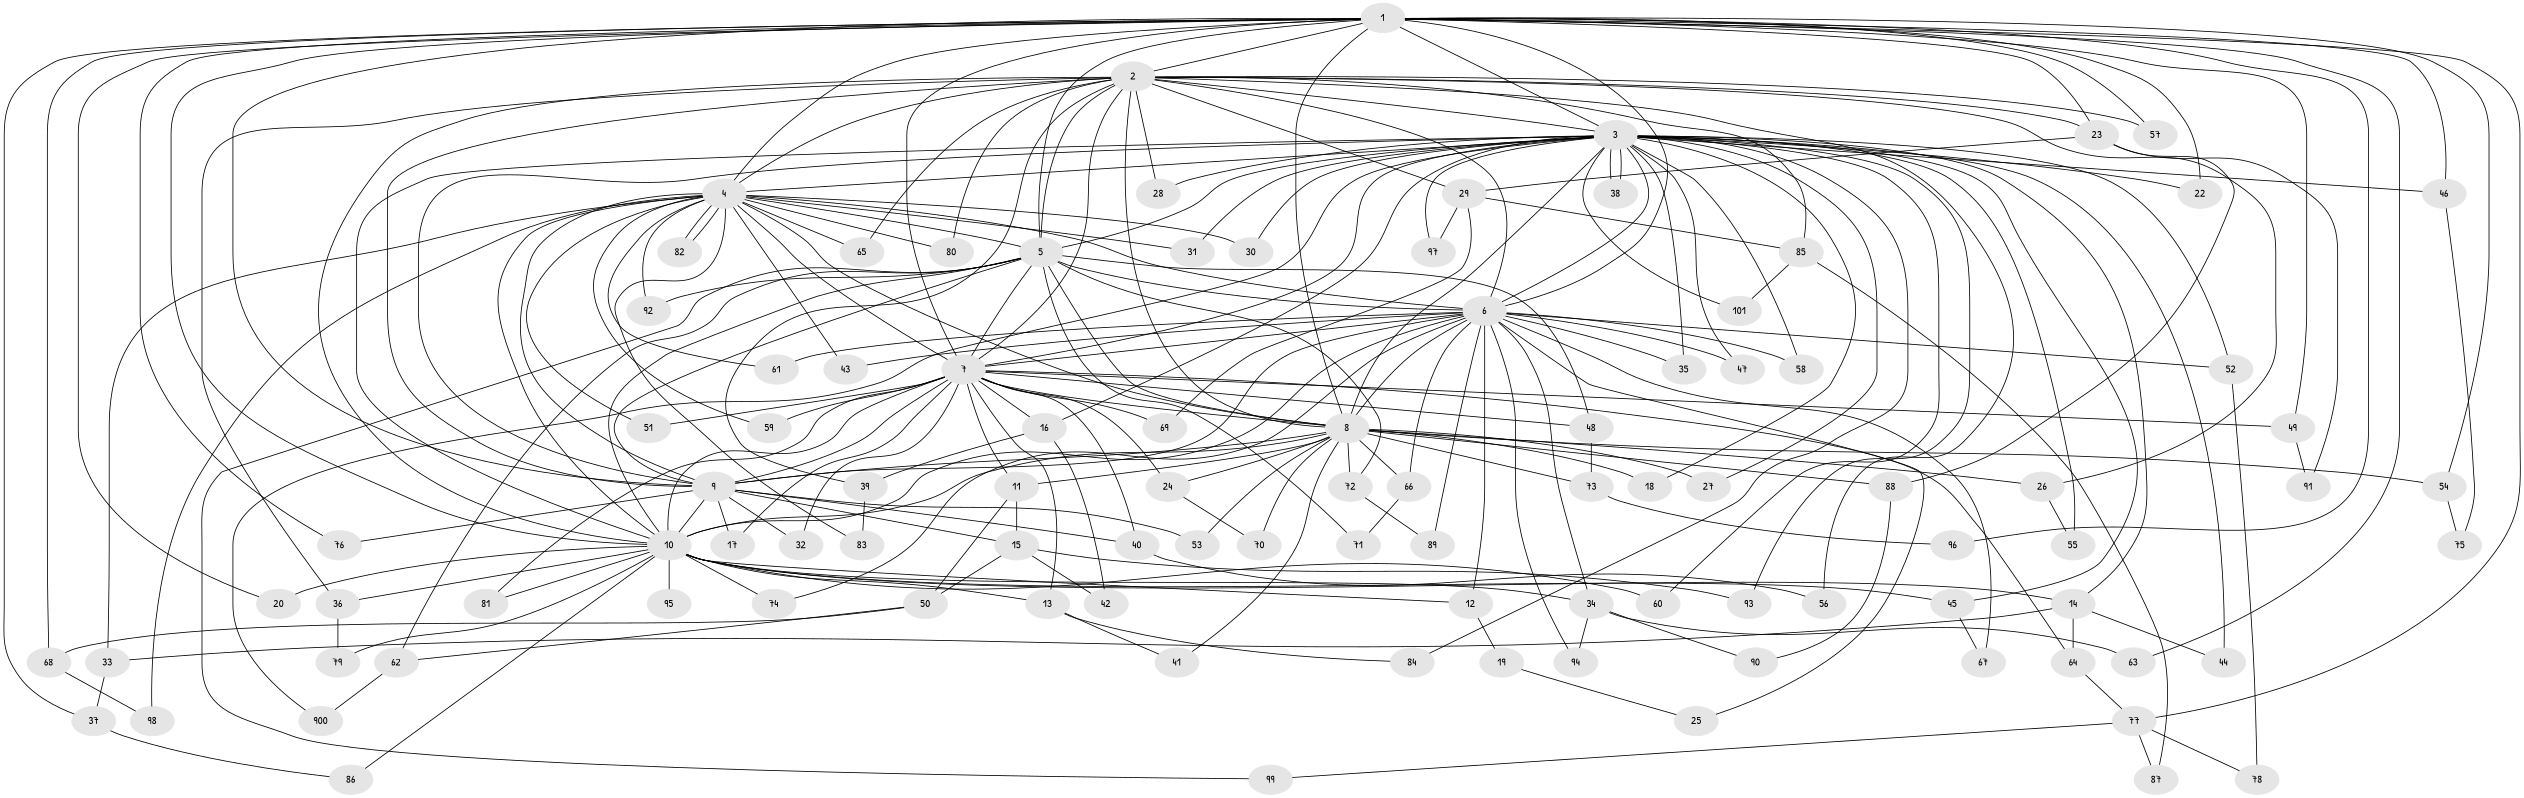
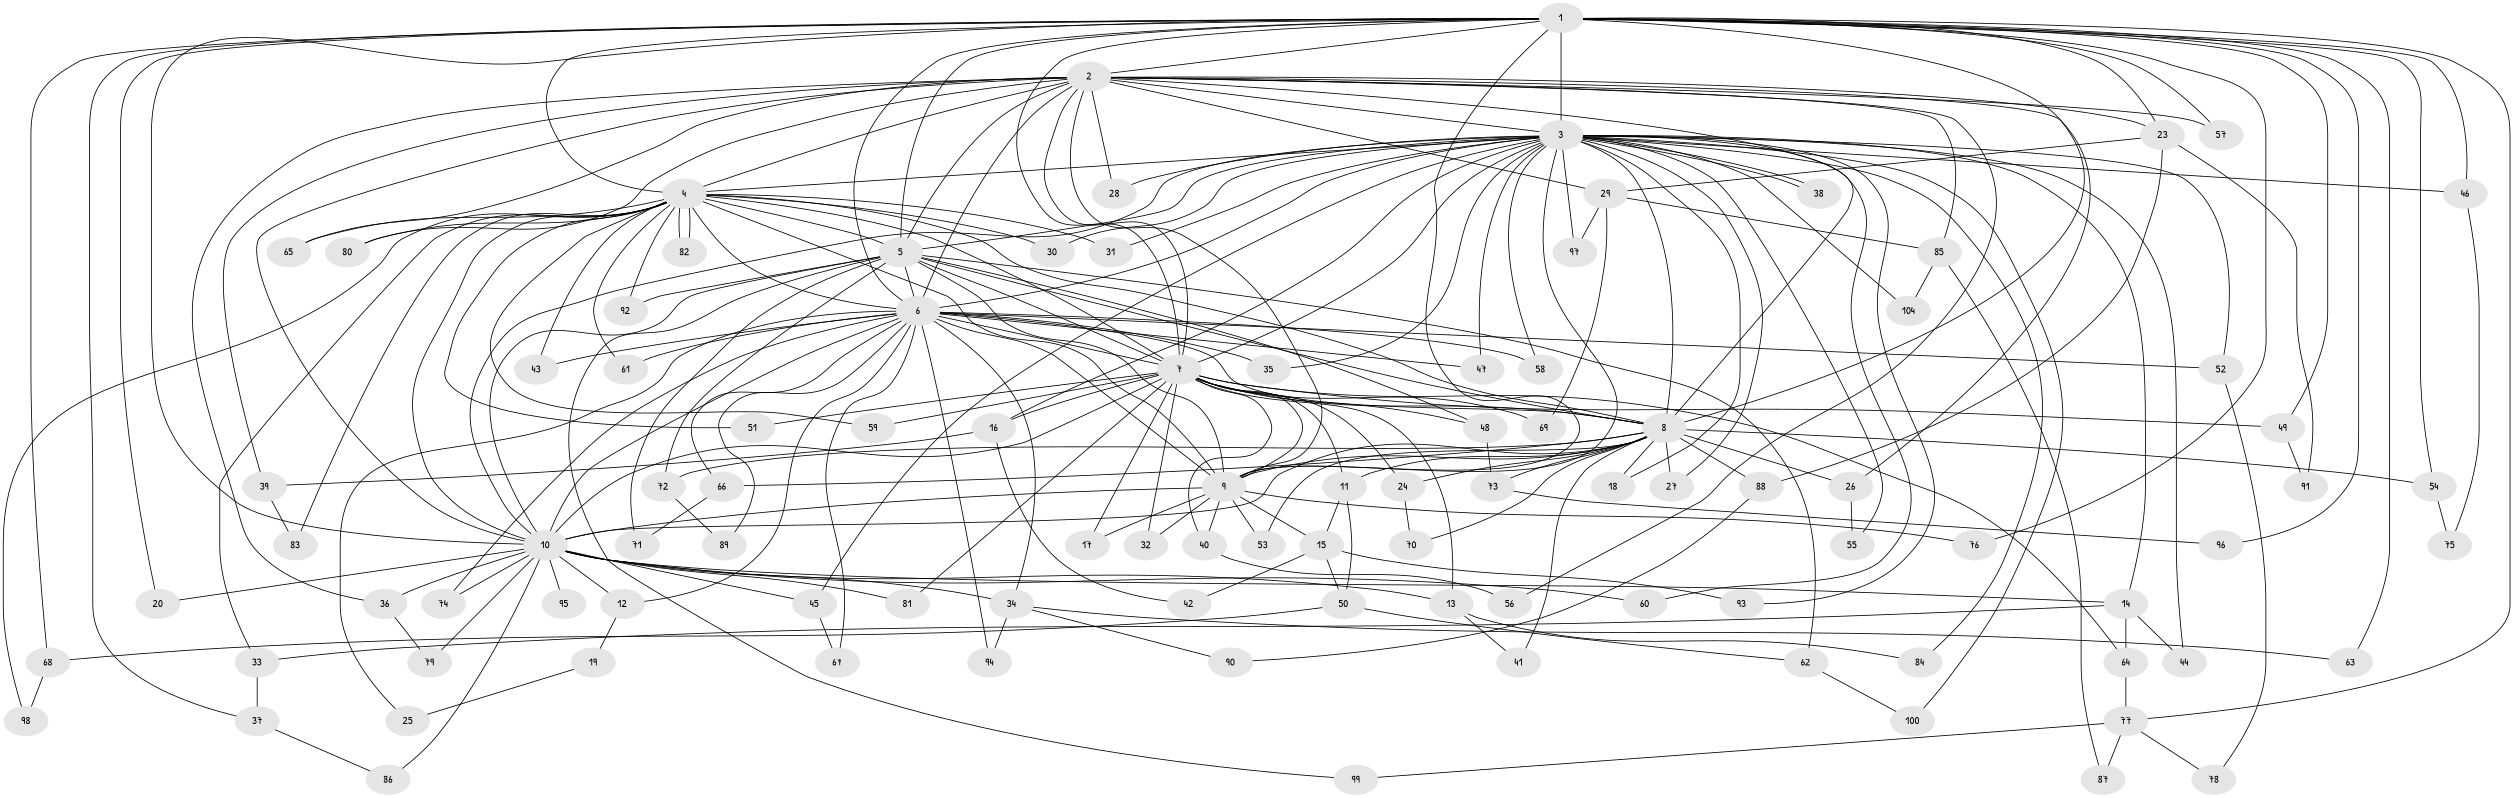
node "22": removed
node "101": label "101" -> "104"
node "900": label "900" -> "100"
